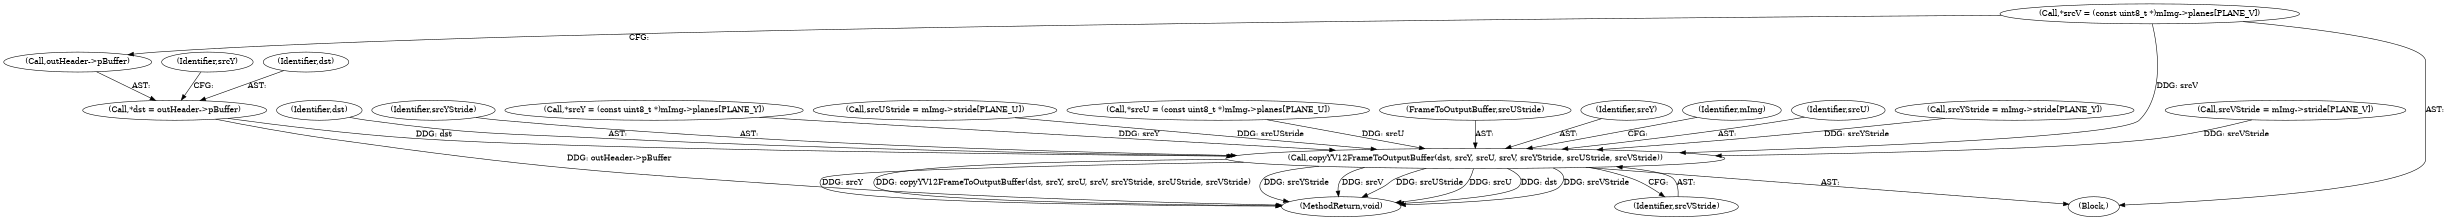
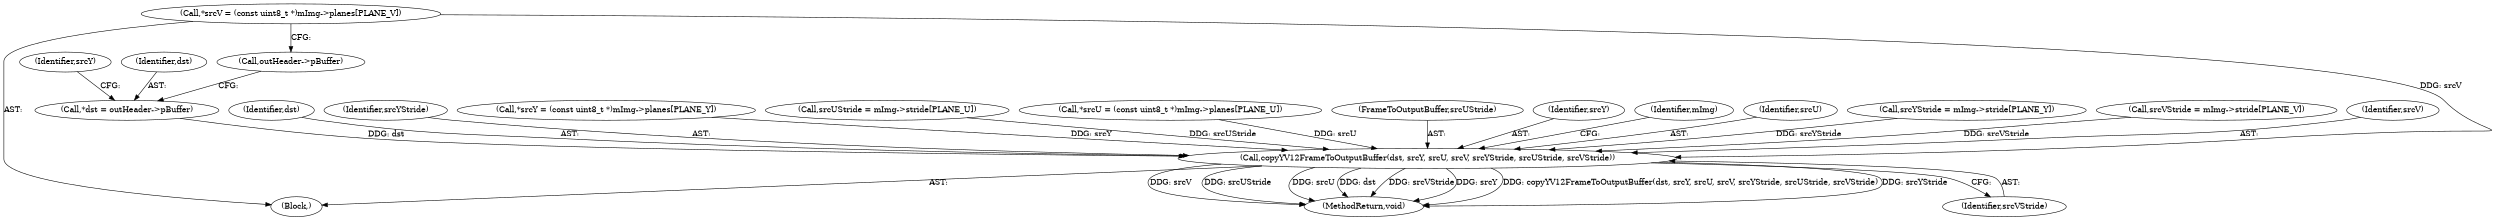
edge "(Call,outHeader->pBuffer)" -> "(Call,*dst = outHeader->pBuffer)": label "AST: " -> "CFG: "
node "(Identifier,srcV)": added
edge "(Call,*dst = outHeader->pBuffer)" -> "(MethodReturn,void)": removed, label "DDG: outHeader->pBuffer"
